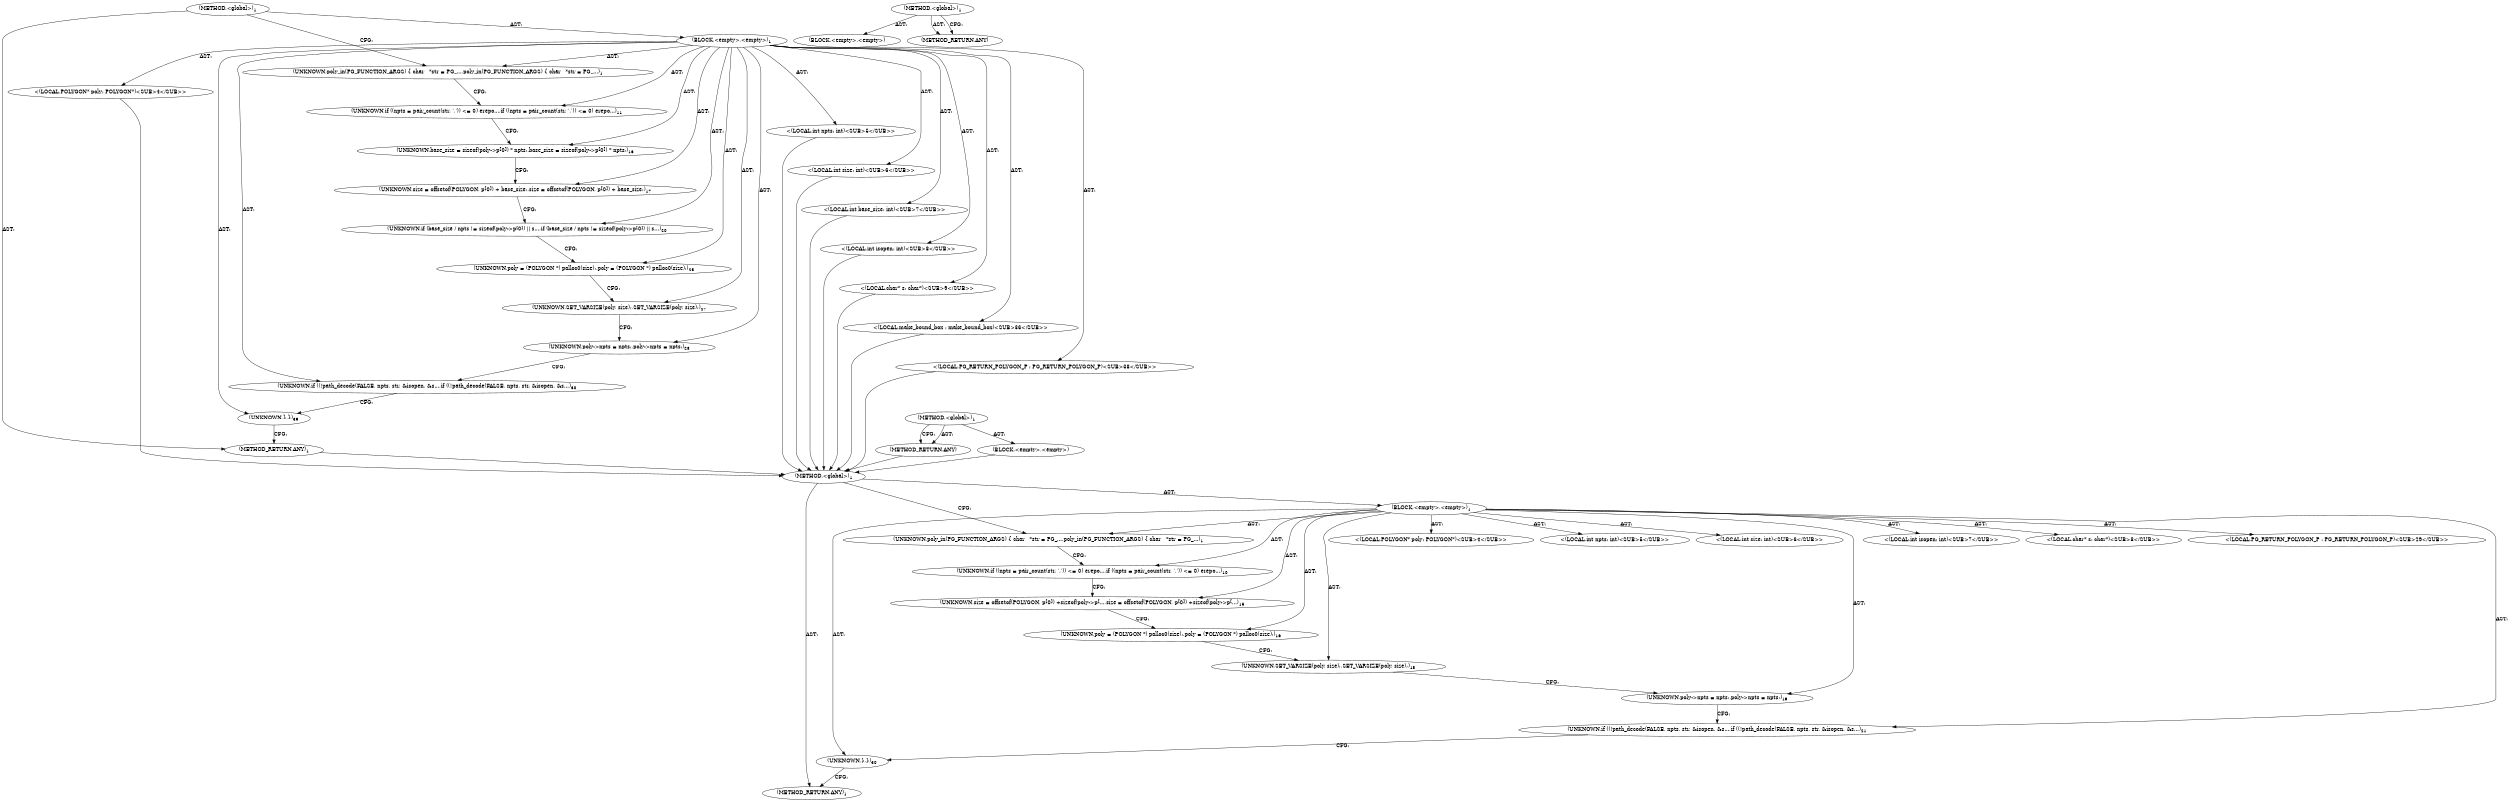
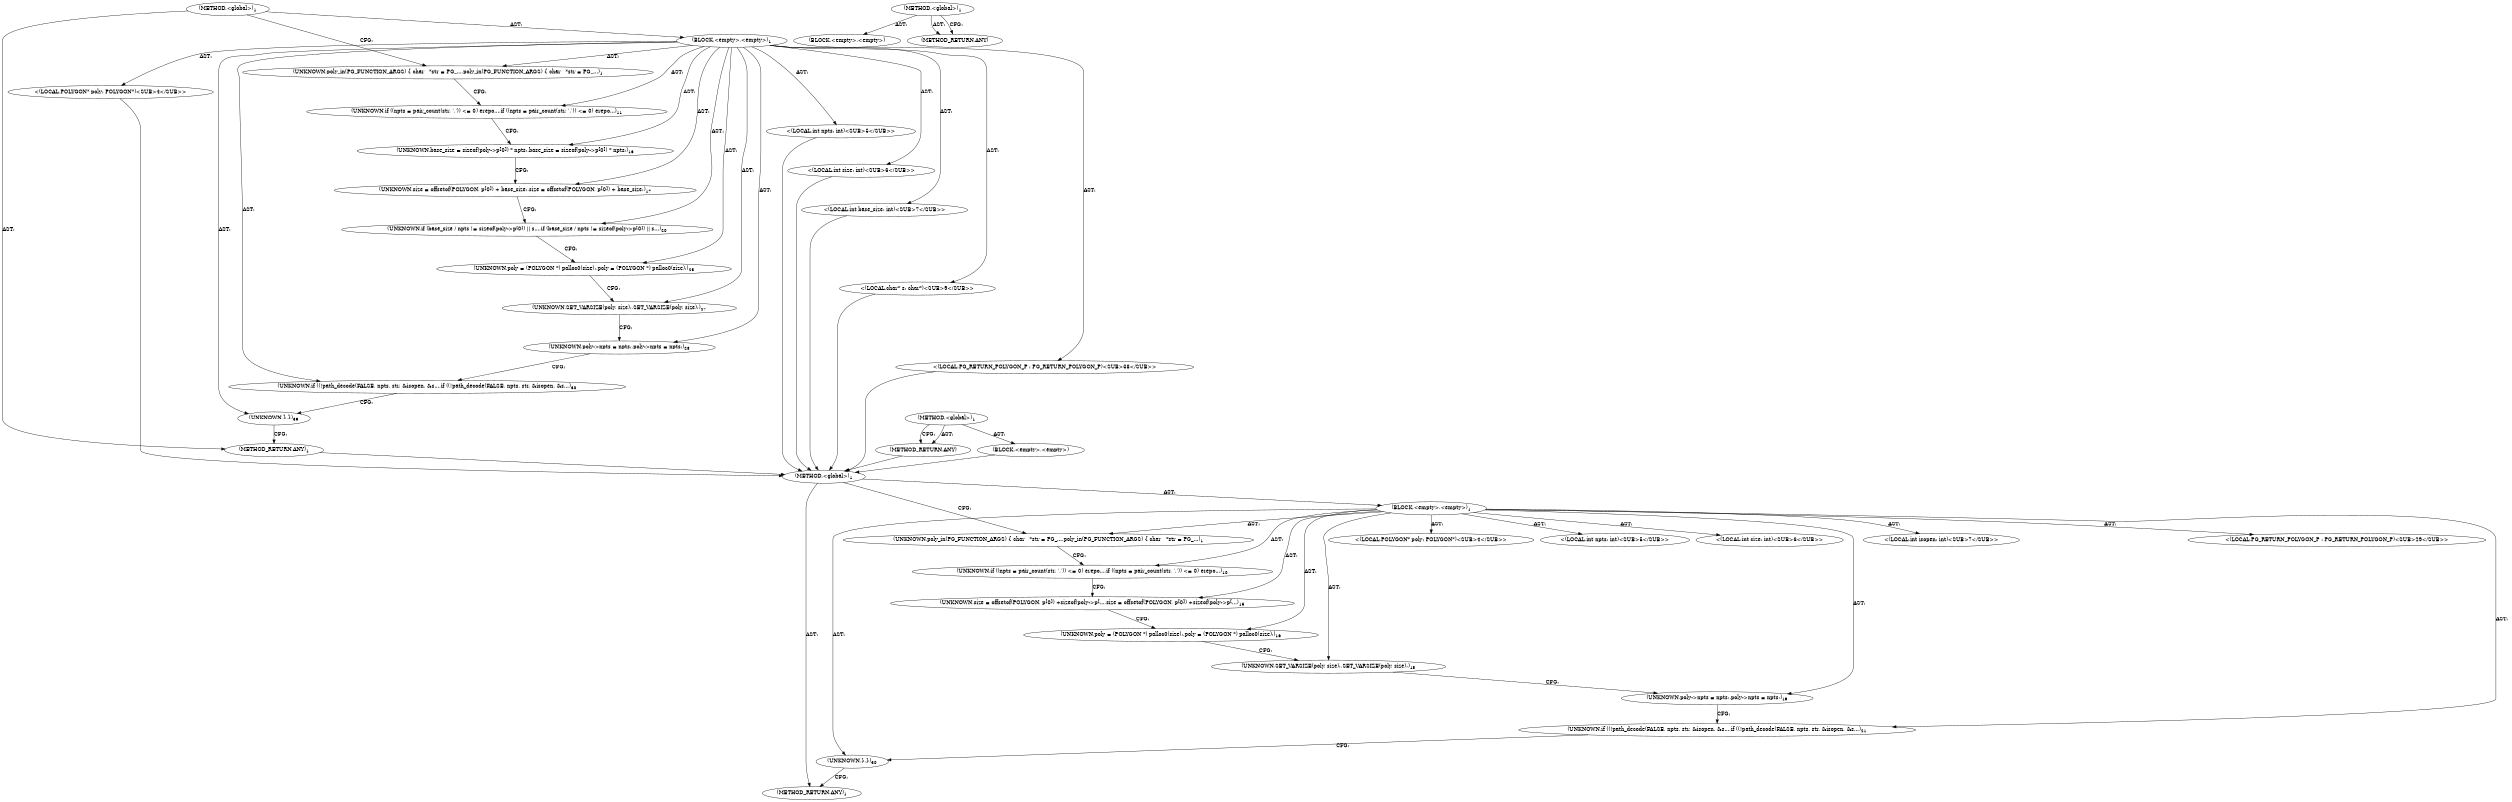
node "<(LOCAL,int isopen: int)<SUB>8</SUB>>": removed
node "<(LOCAL,make_bound_box : make_bound_box)<SUB>36</SUB>>": removed
node "<(LOCAL,char* s: char*)<SUB>8</SUB>>": removed
